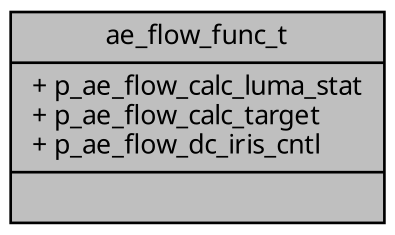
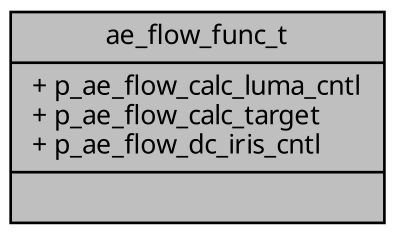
node "ae_flow_func_t": text "+ p_ae_flow_calc_luma_stat" -> "+ p_ae_flow_calc_luma_cntl"
